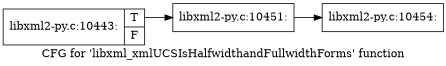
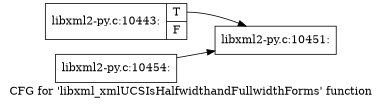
edge "libxml2-py.c:10451:" -> "libxml2-py.c:10454:": reversed
